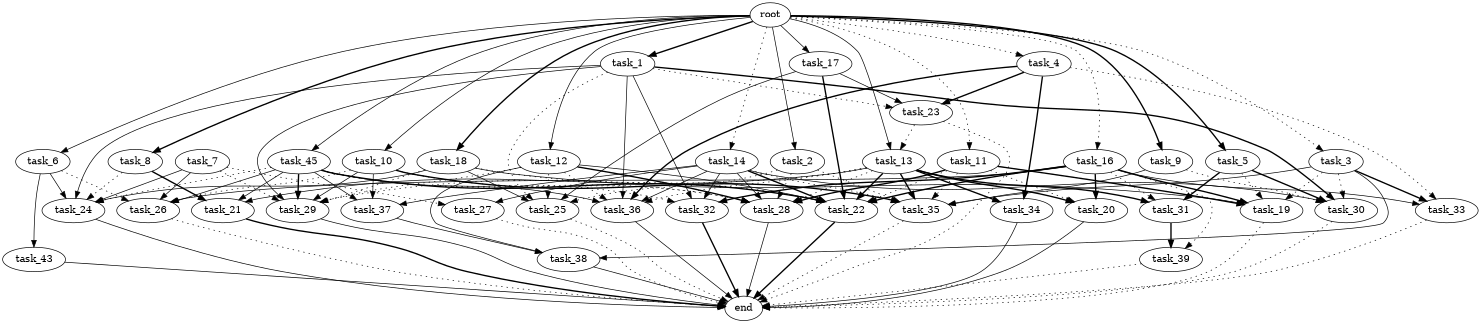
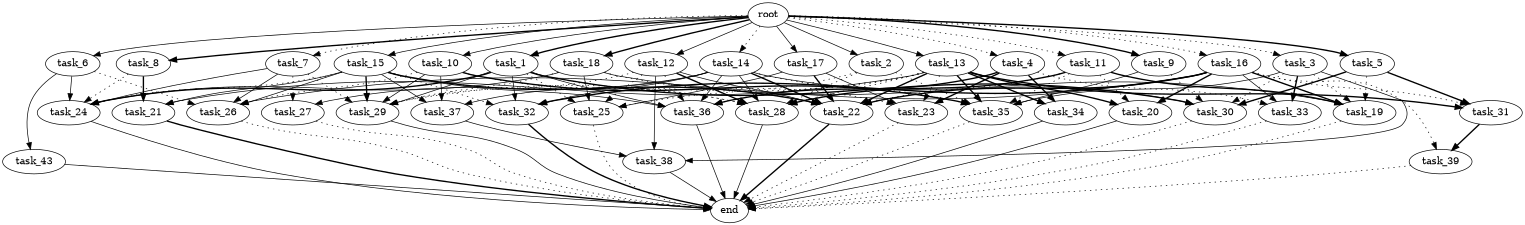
edge "root" -> "task_7": added
edge "task_1" -> "task_24": style solid -> bold
edge "task_23" -> "task_13": reversed
node "task_45": label "task_45" -> "task_15"
